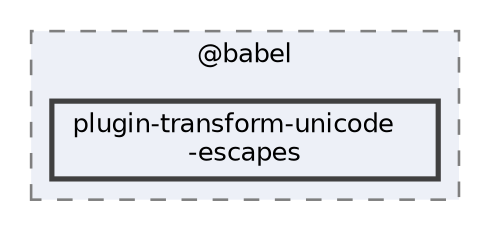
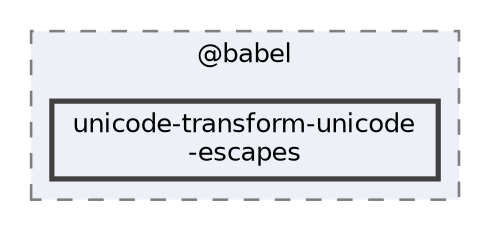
node "plugin-transform-unicode -escapes": label "plugin-transform-unicode -escapes" -> "unicode-transform-unicode -escapes"
